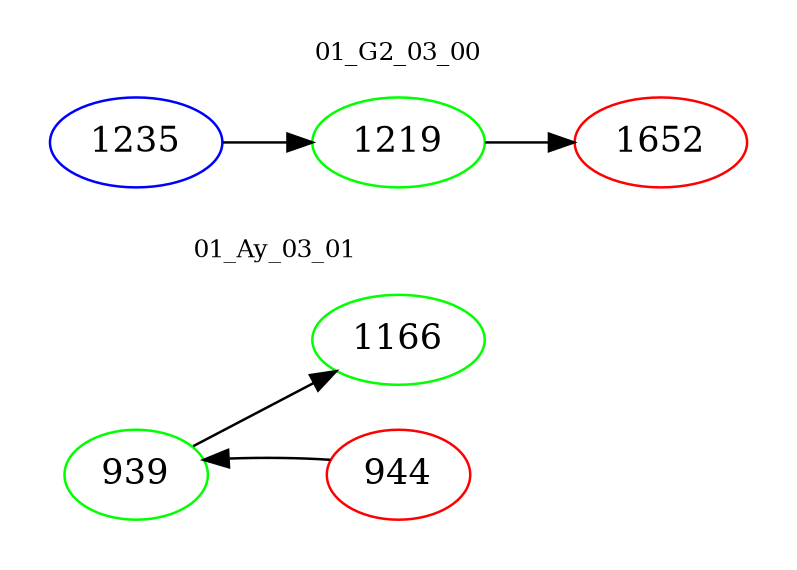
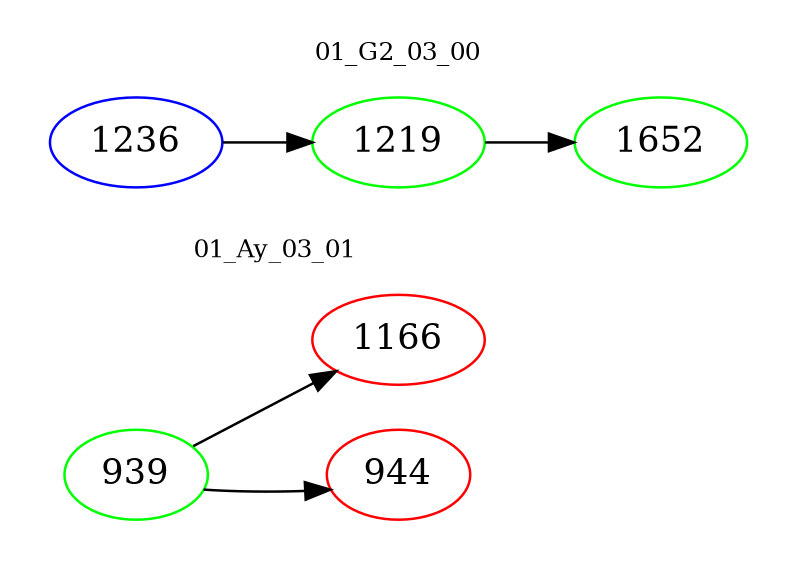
node "1235": label "1235" -> "1236"
node "1652": color red -> green
node "1166": color green -> red
edge "944" -> "939": reversed
